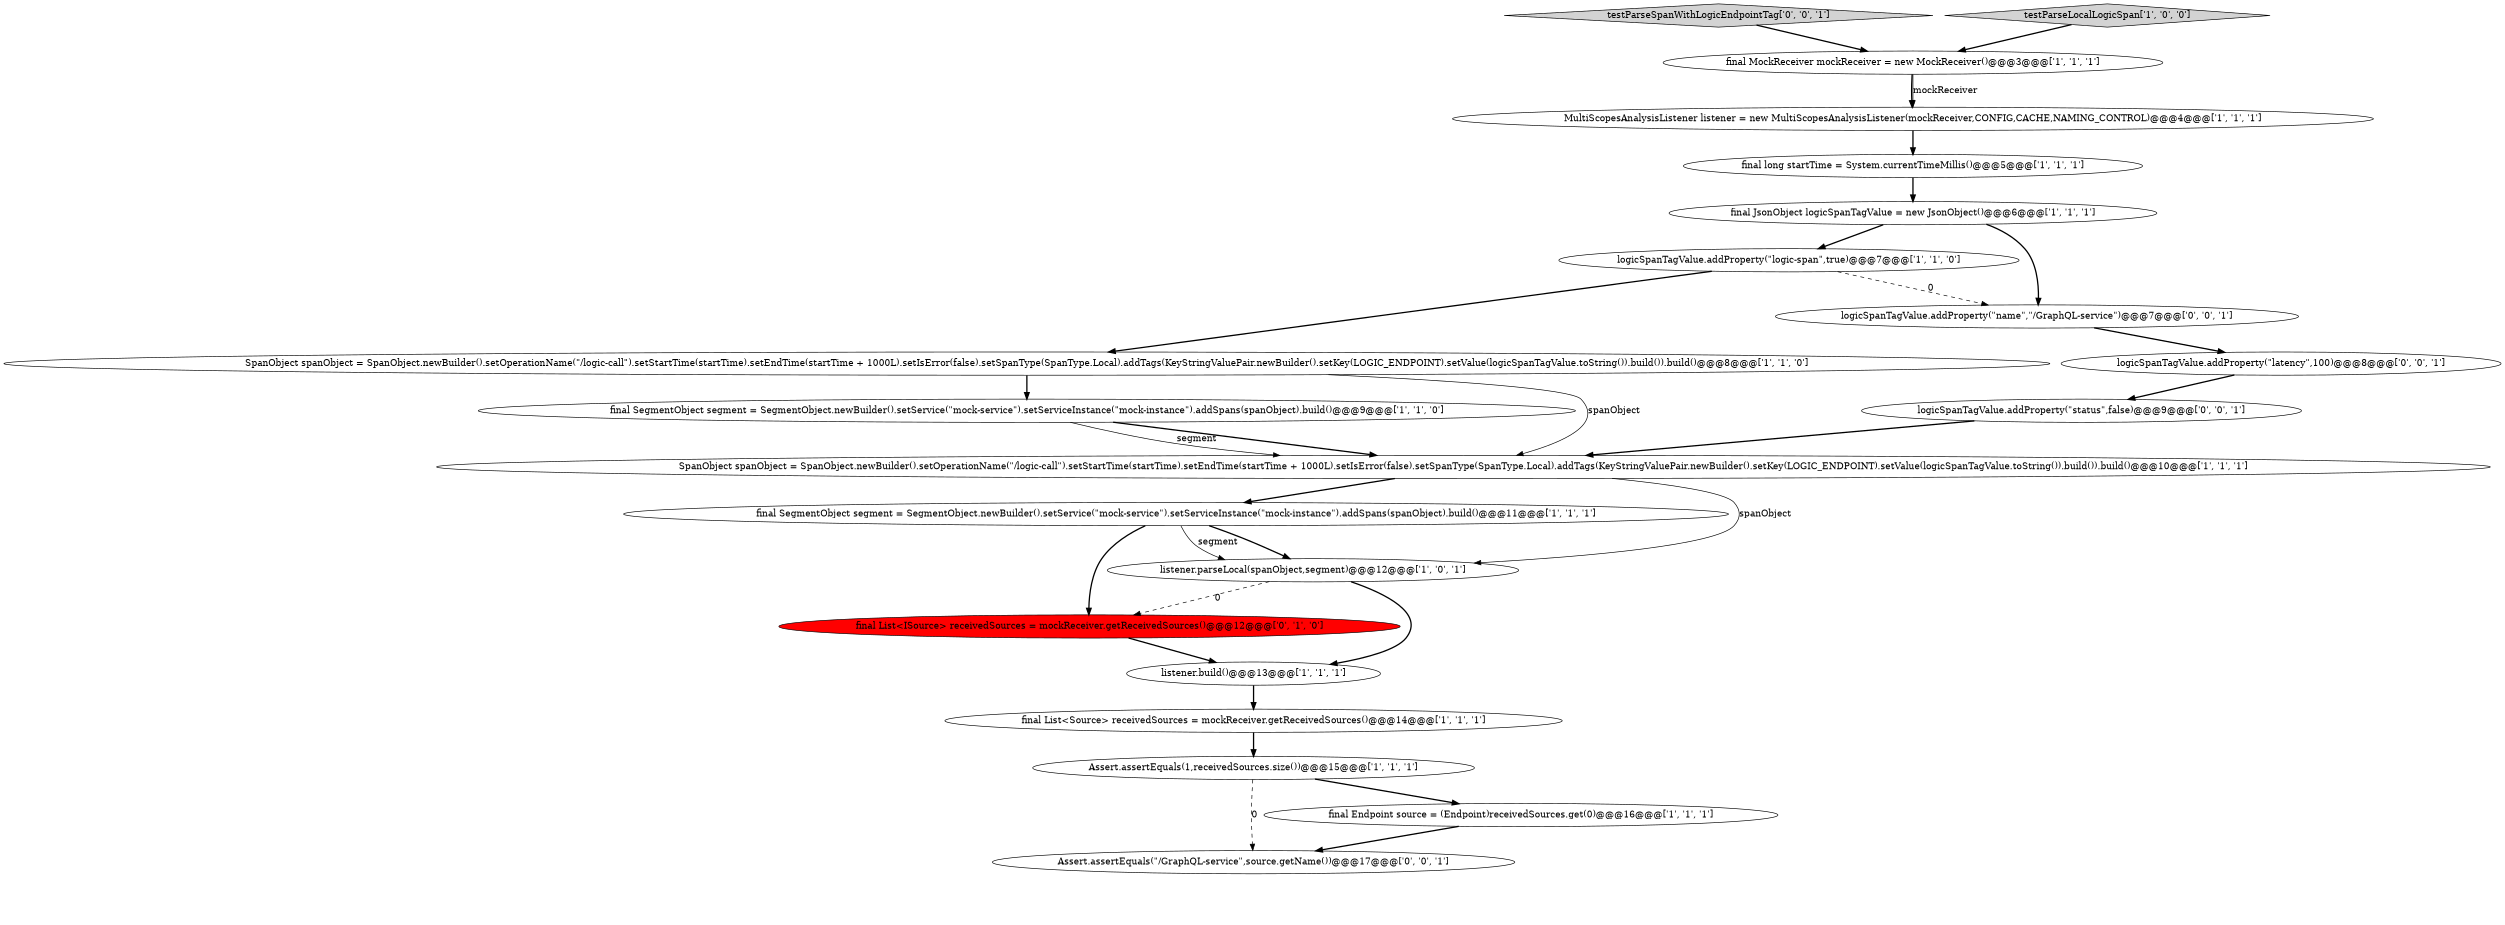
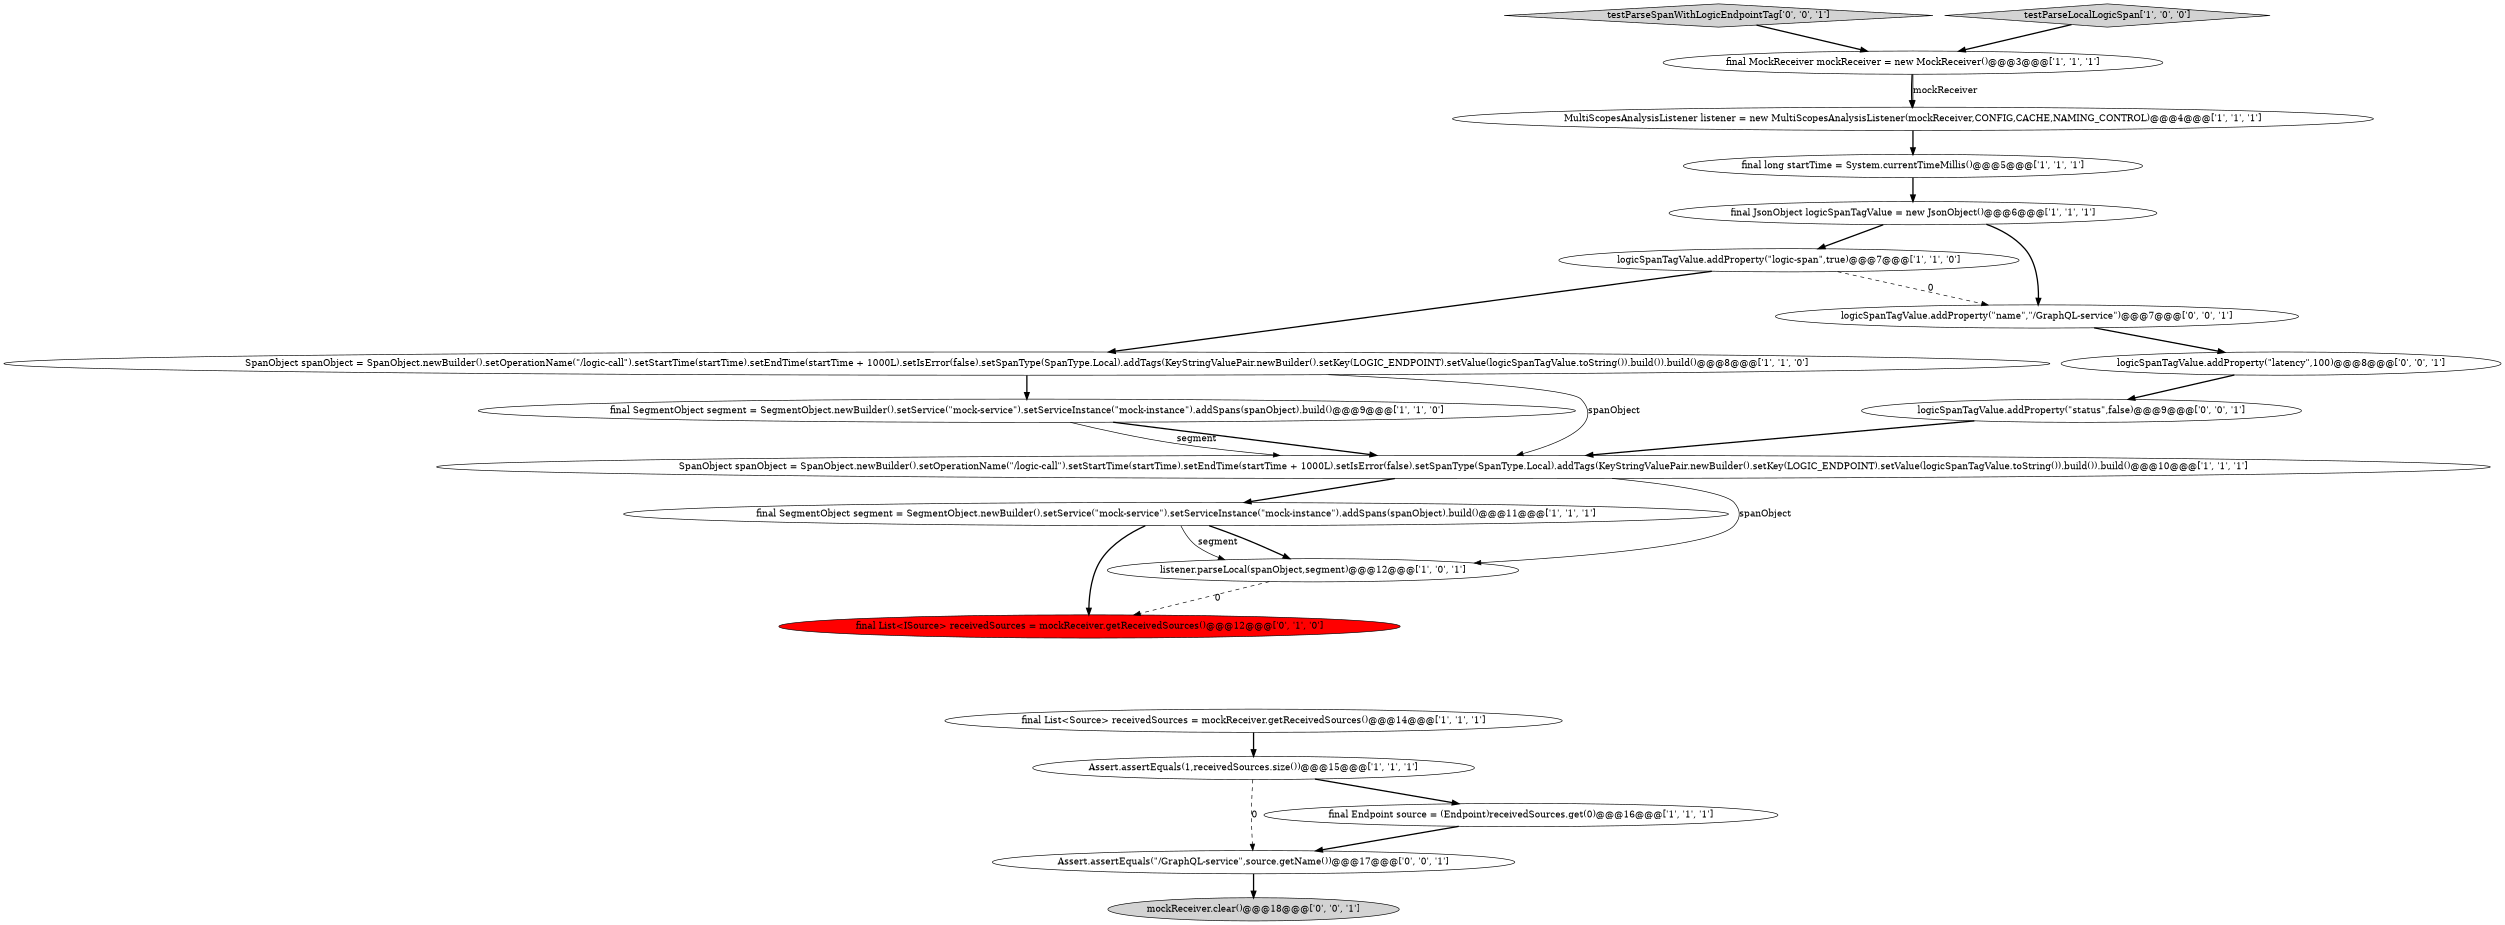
node "listener.build()@@@13@@@['1', '1', '1']": removed
node "mockReceiver.clear()@@@18@@@['0', '0', '1']": added
